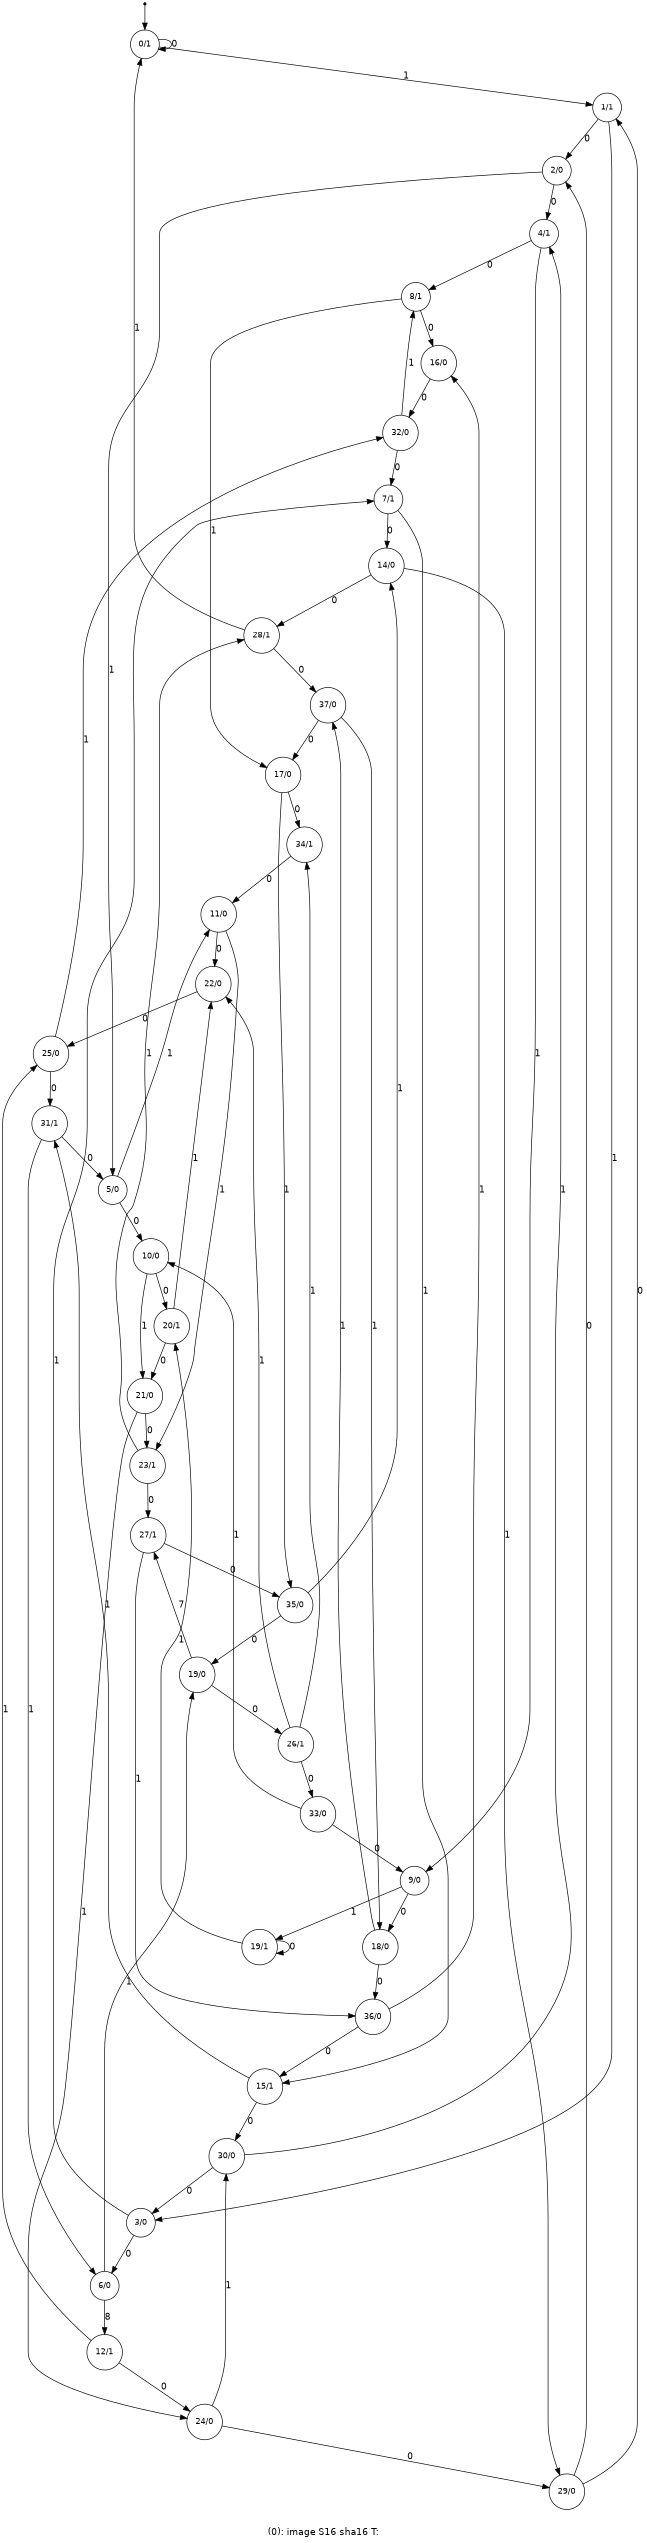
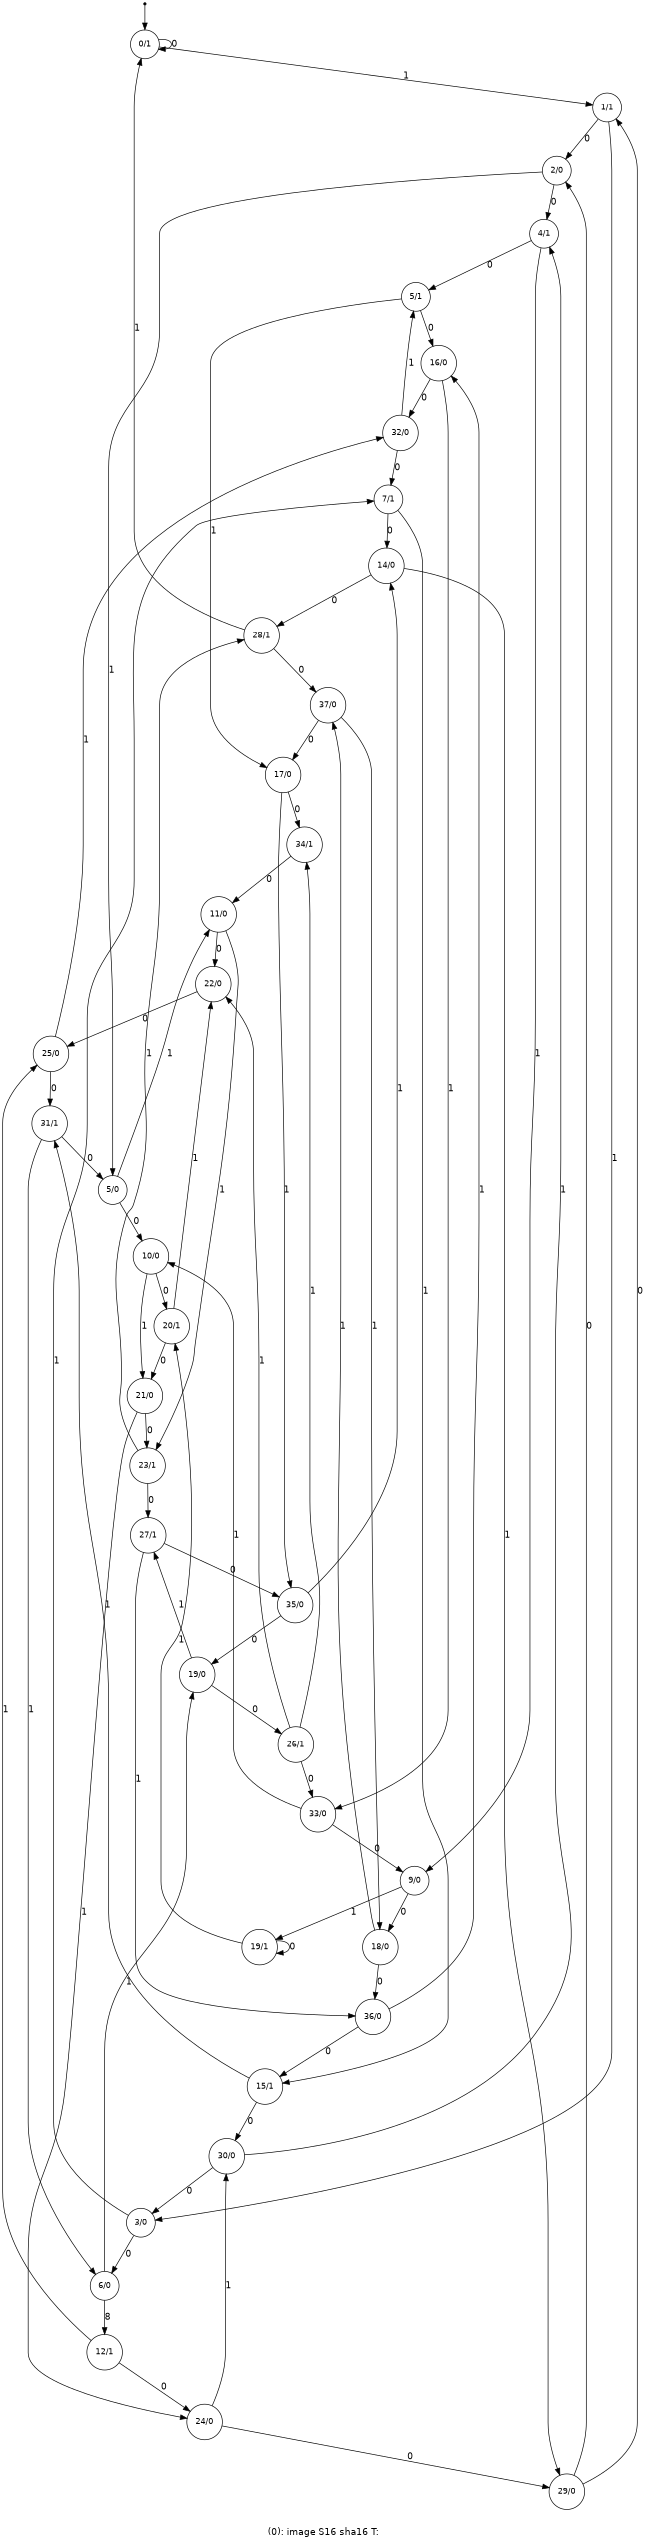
node "8/1": label "8/1" -> "5/1"
edge "16/0" -> "33/0": added, label "1"
edge "19/0" -> "27/1": label "7" -> "1"
